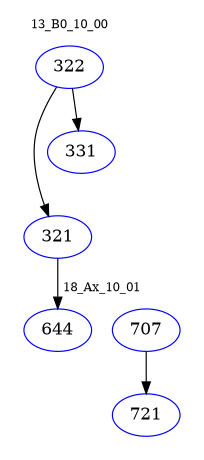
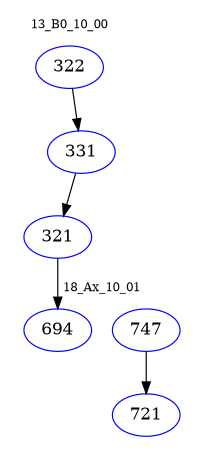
edge "322" -> "321": now "331" -> "321"
node "644": label "644" -> "694"
node "707": label "707" -> "747"
